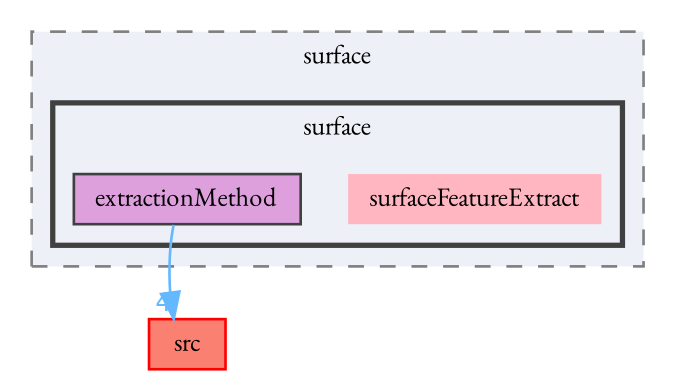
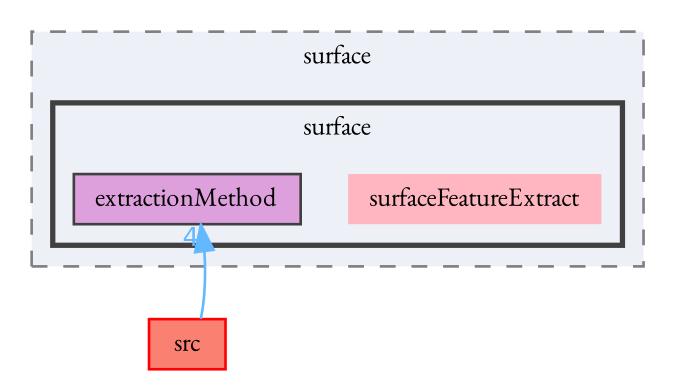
edge "extractionMethod" -> "src": reversed
